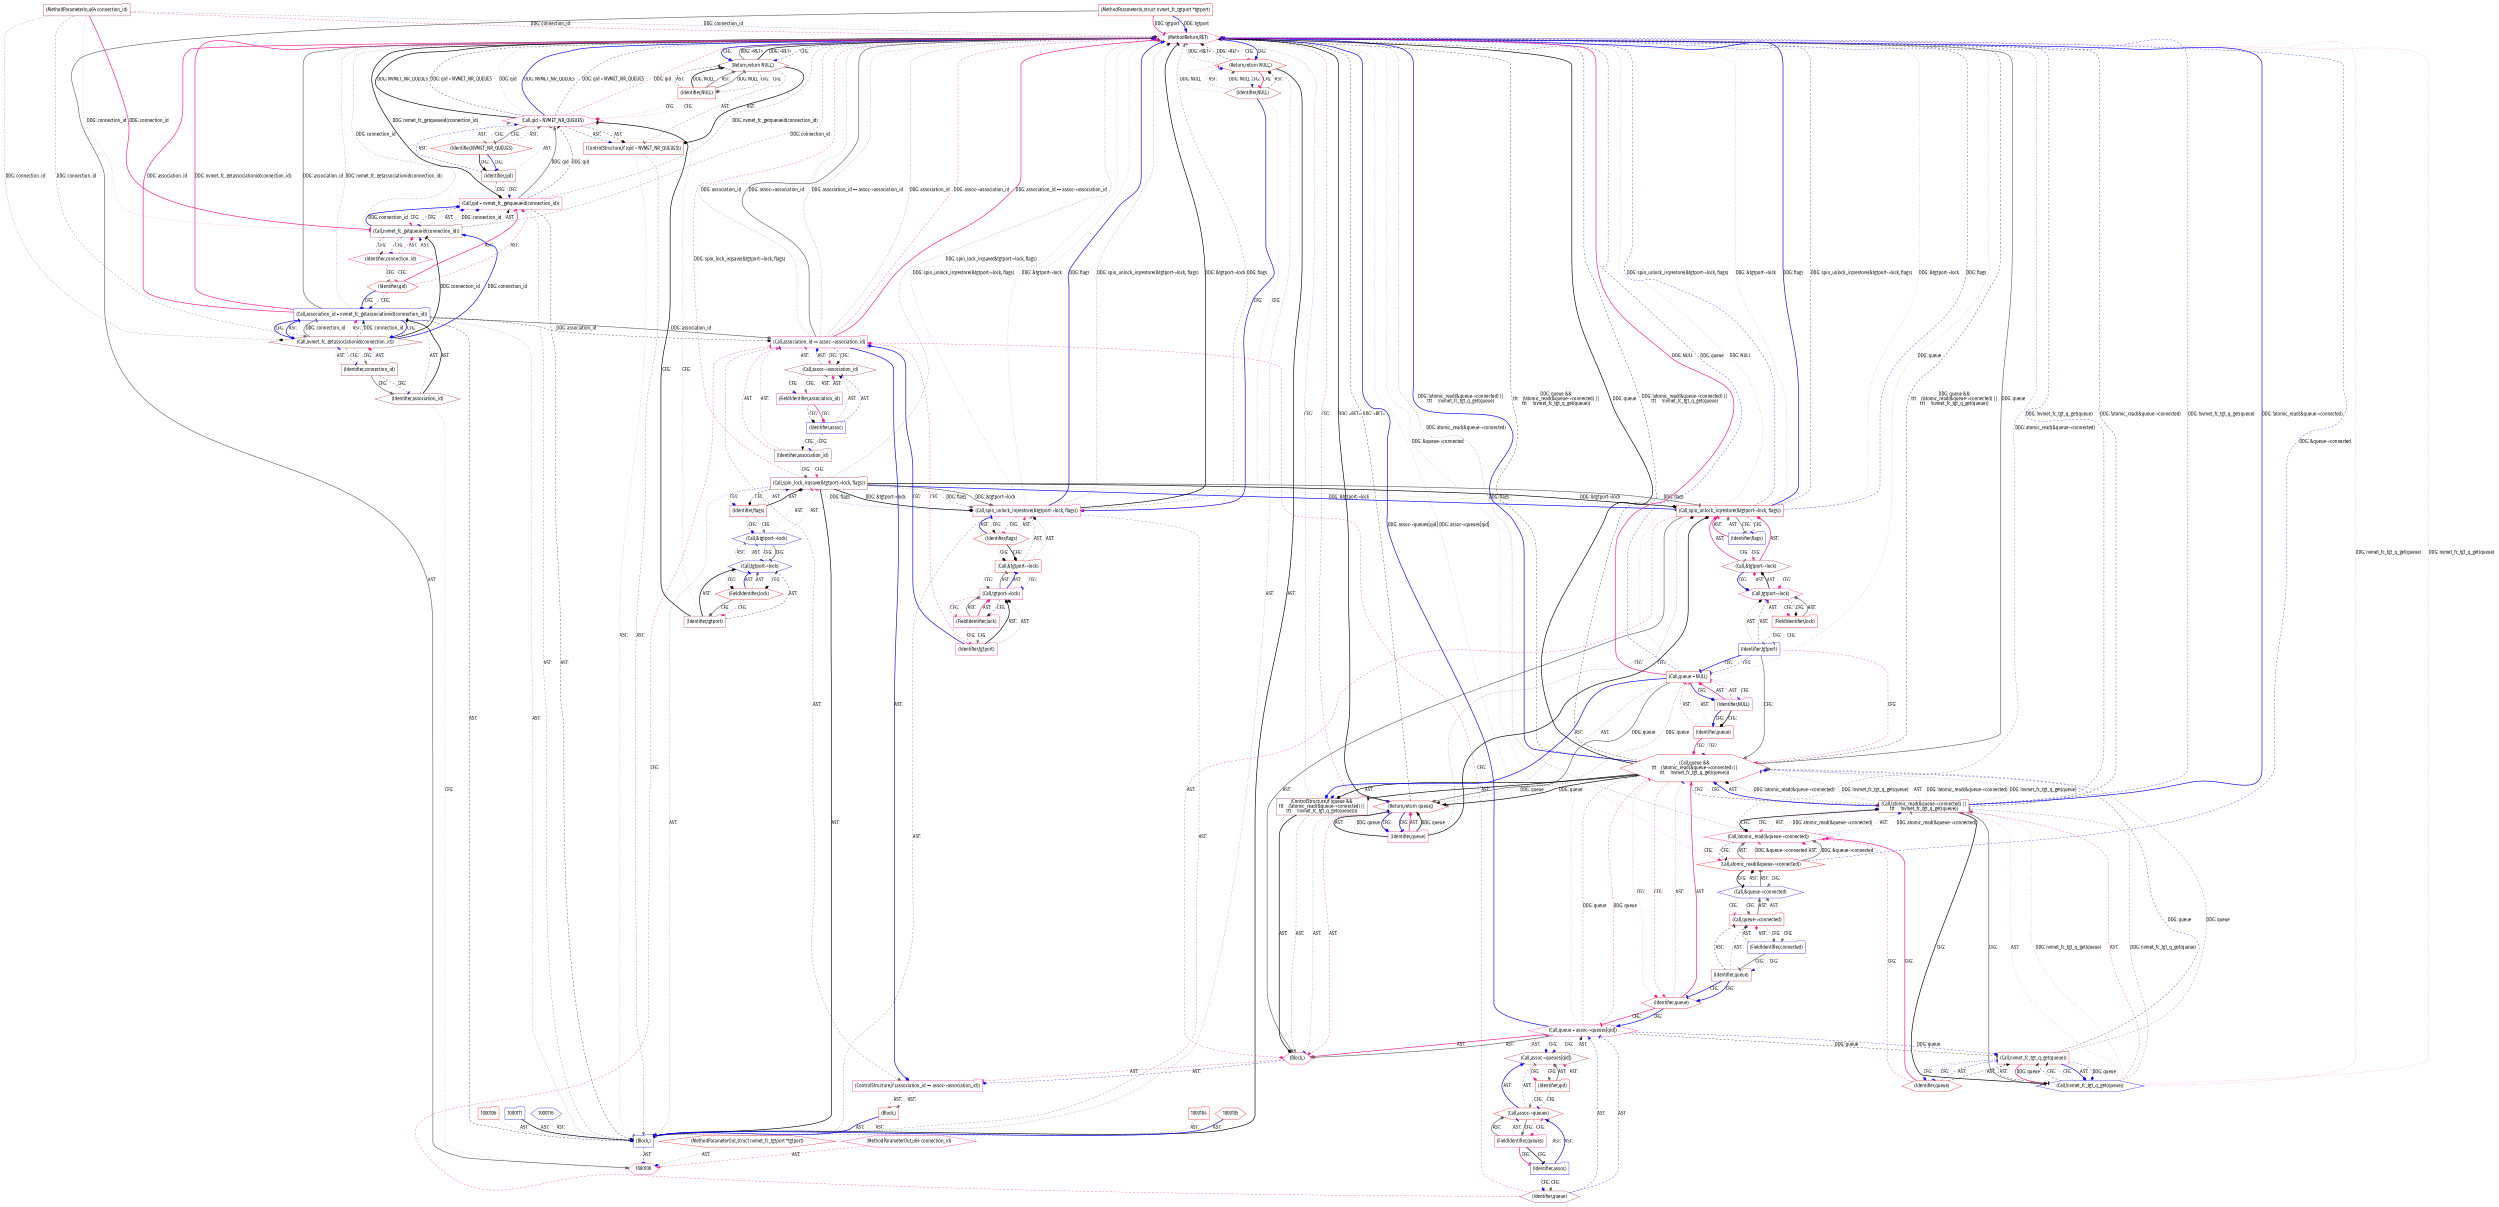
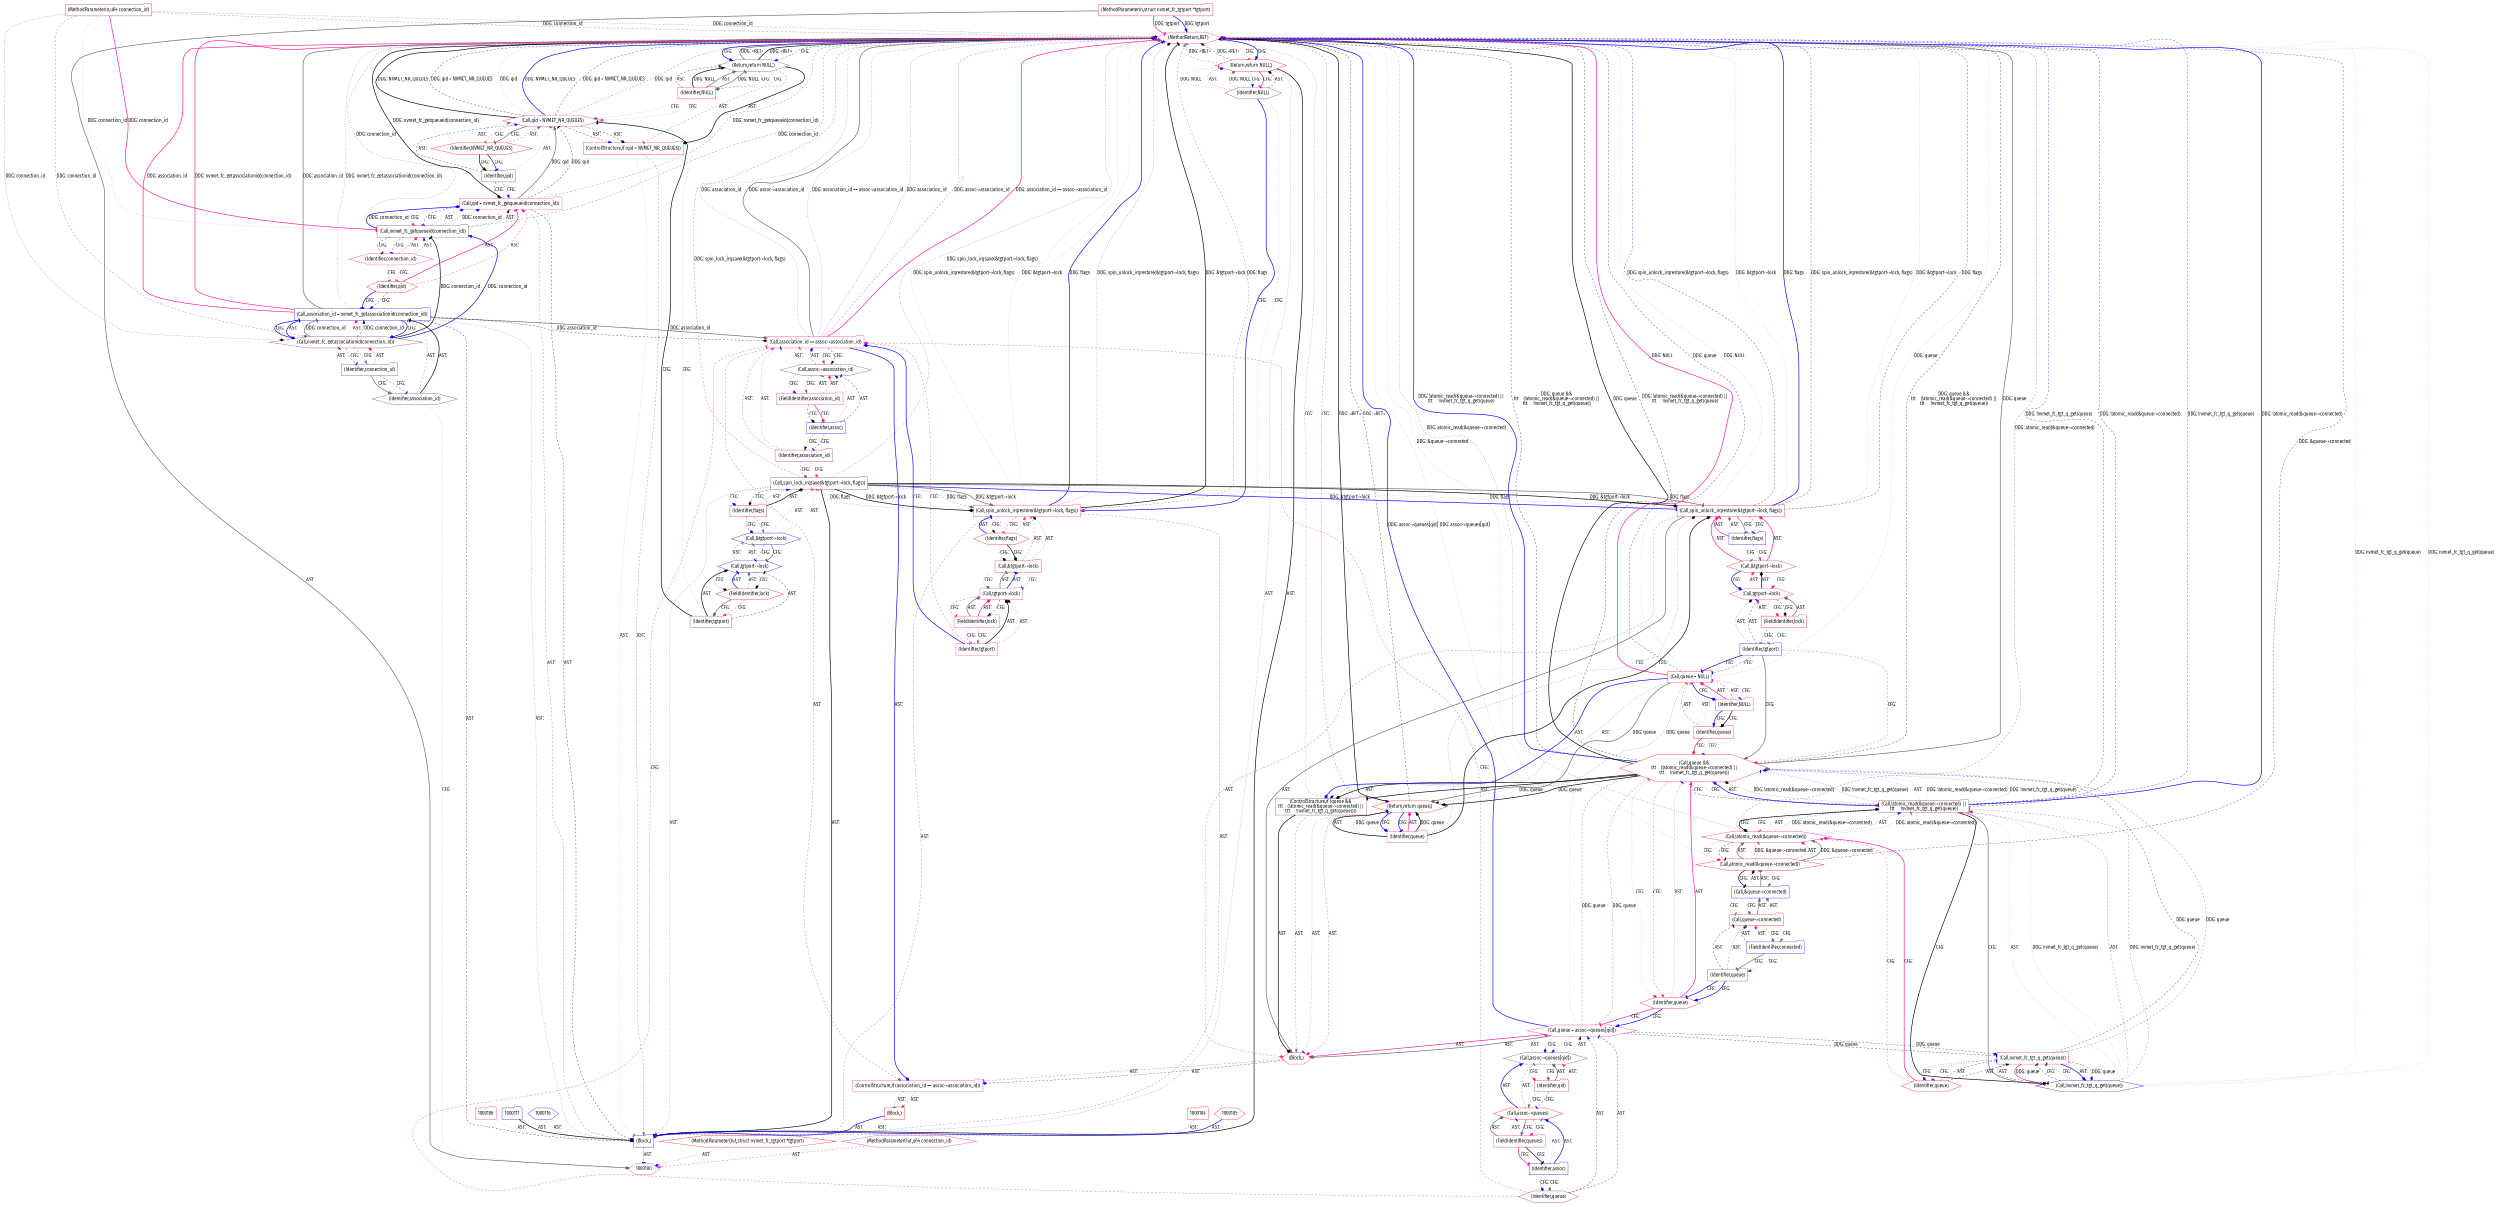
node "(Call,&queue->connected)": shape hexagon -> folder
node "1000106": color red -> deeppink
